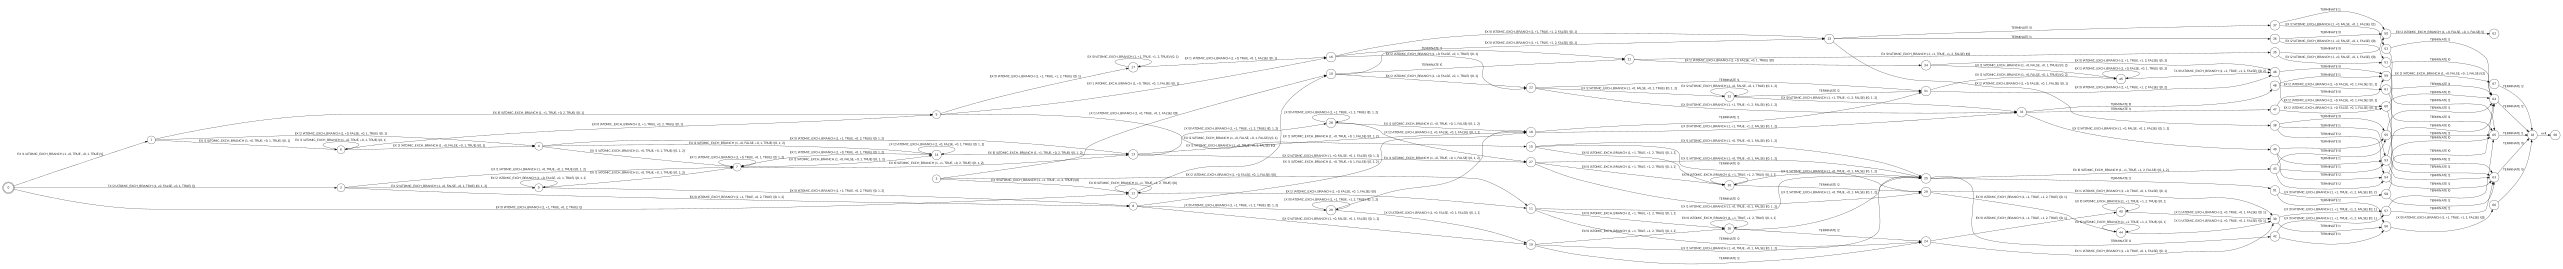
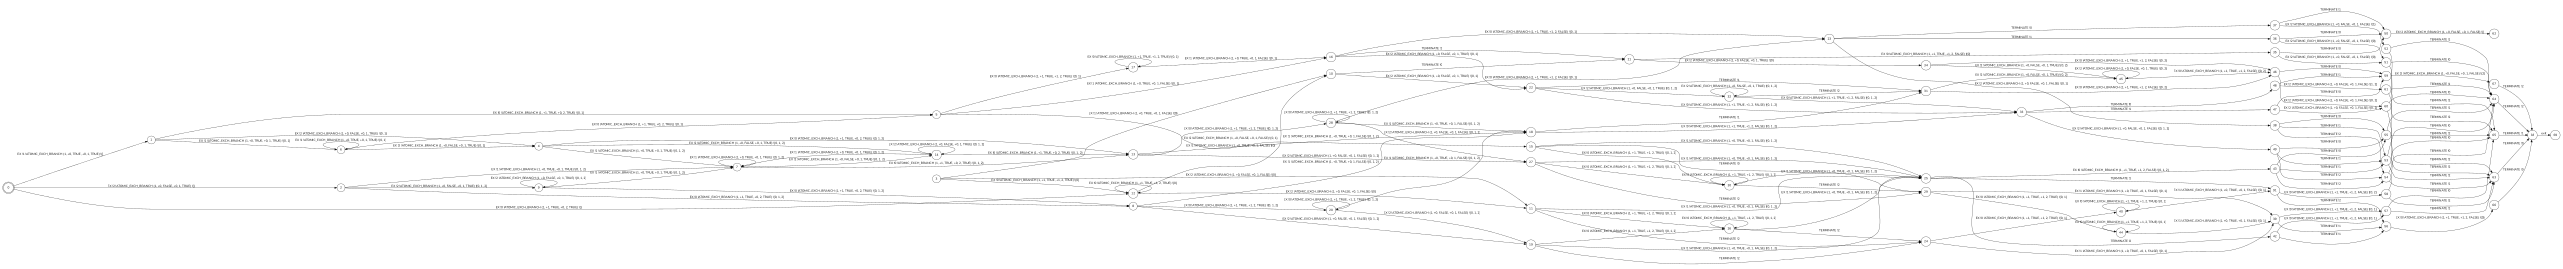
edge "10" -> "23": now "28" -> "23"
edge "40" -> "39": now "40" -> "91"
